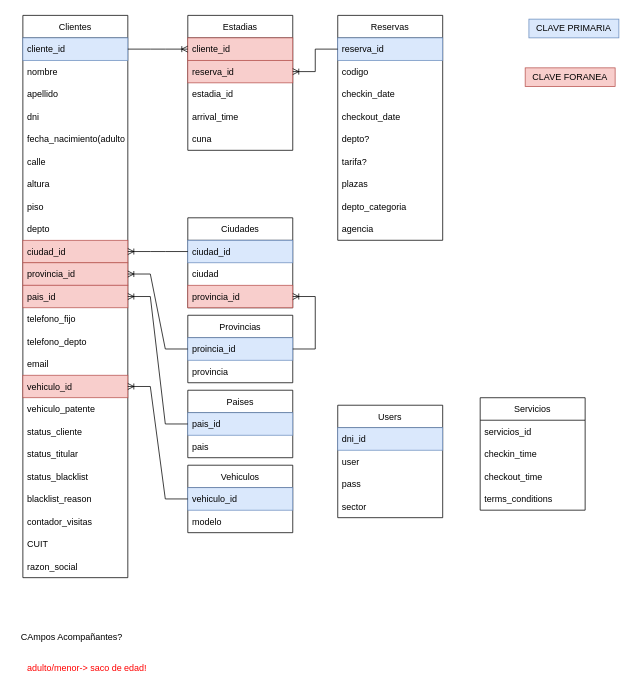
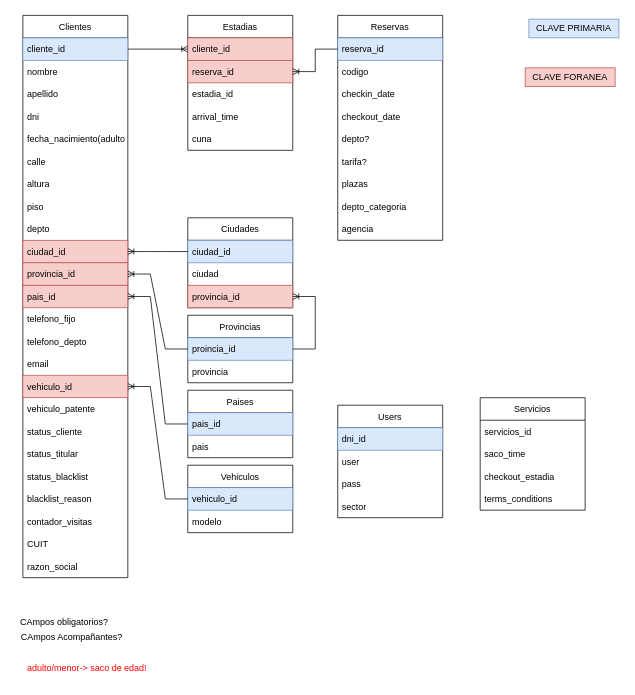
node "checkin_time": label "checkin_time" -> "saco_time"
node "checkout_time": label "checkout_time" -> "checkout_estadia"
node "CAmpos obligatorios?": added
